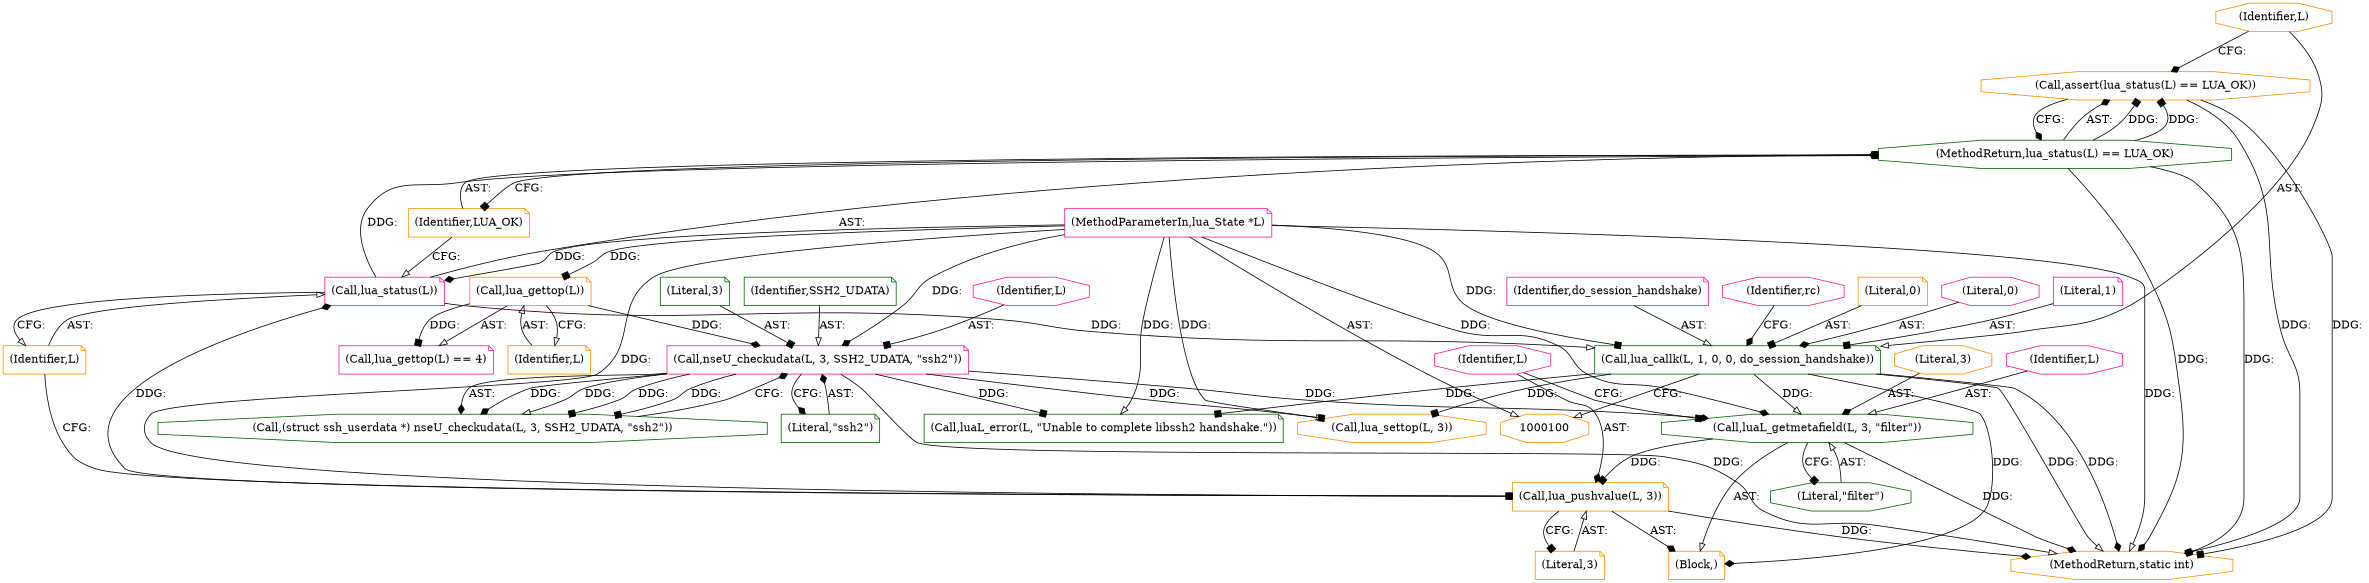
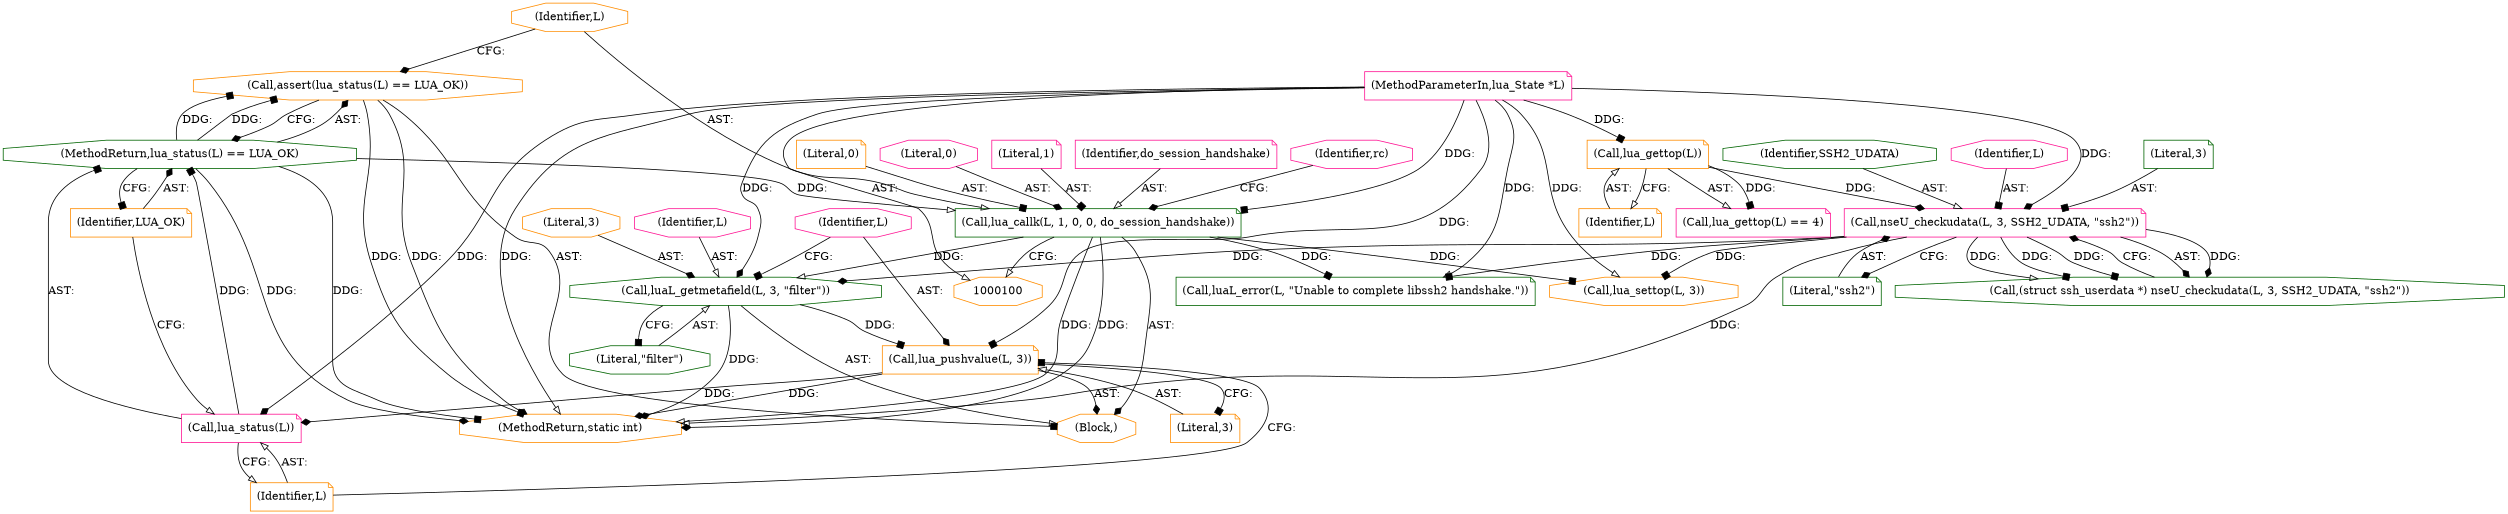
node "(Identifier,SSH2_UDATA)": shape note -> octagon
edge "(Call,lua_status(L))" -> "(Call,lua_callk(L, 1, 0, 0, do_session_handshake))": now "(MethodReturn,lua_status(L) == LUA_OK)" -> "(Call,lua_callk(L, 1, 0, 0, do_session_handshake))"
edge "(Call,assert(lua_status(L) == LUA_OK))" -> "(Block,)": added, label "AST:"
edge "(Call,lua_callk(L, 1, 0, 0, do_session_handshake))" -> "(Block,)": label "DDG: " -> "AST: "
node "(Block,)": shape note -> octagon
